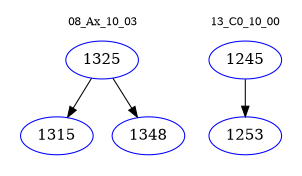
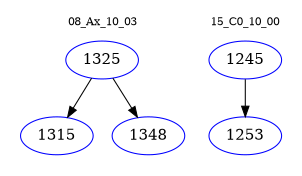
cluster "13_C0_10_00": label "13_C0_10_00" -> "15_C0_10_00"
